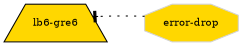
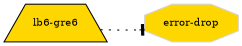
edge "error-drop" -> "lb6-gre6": reversed
